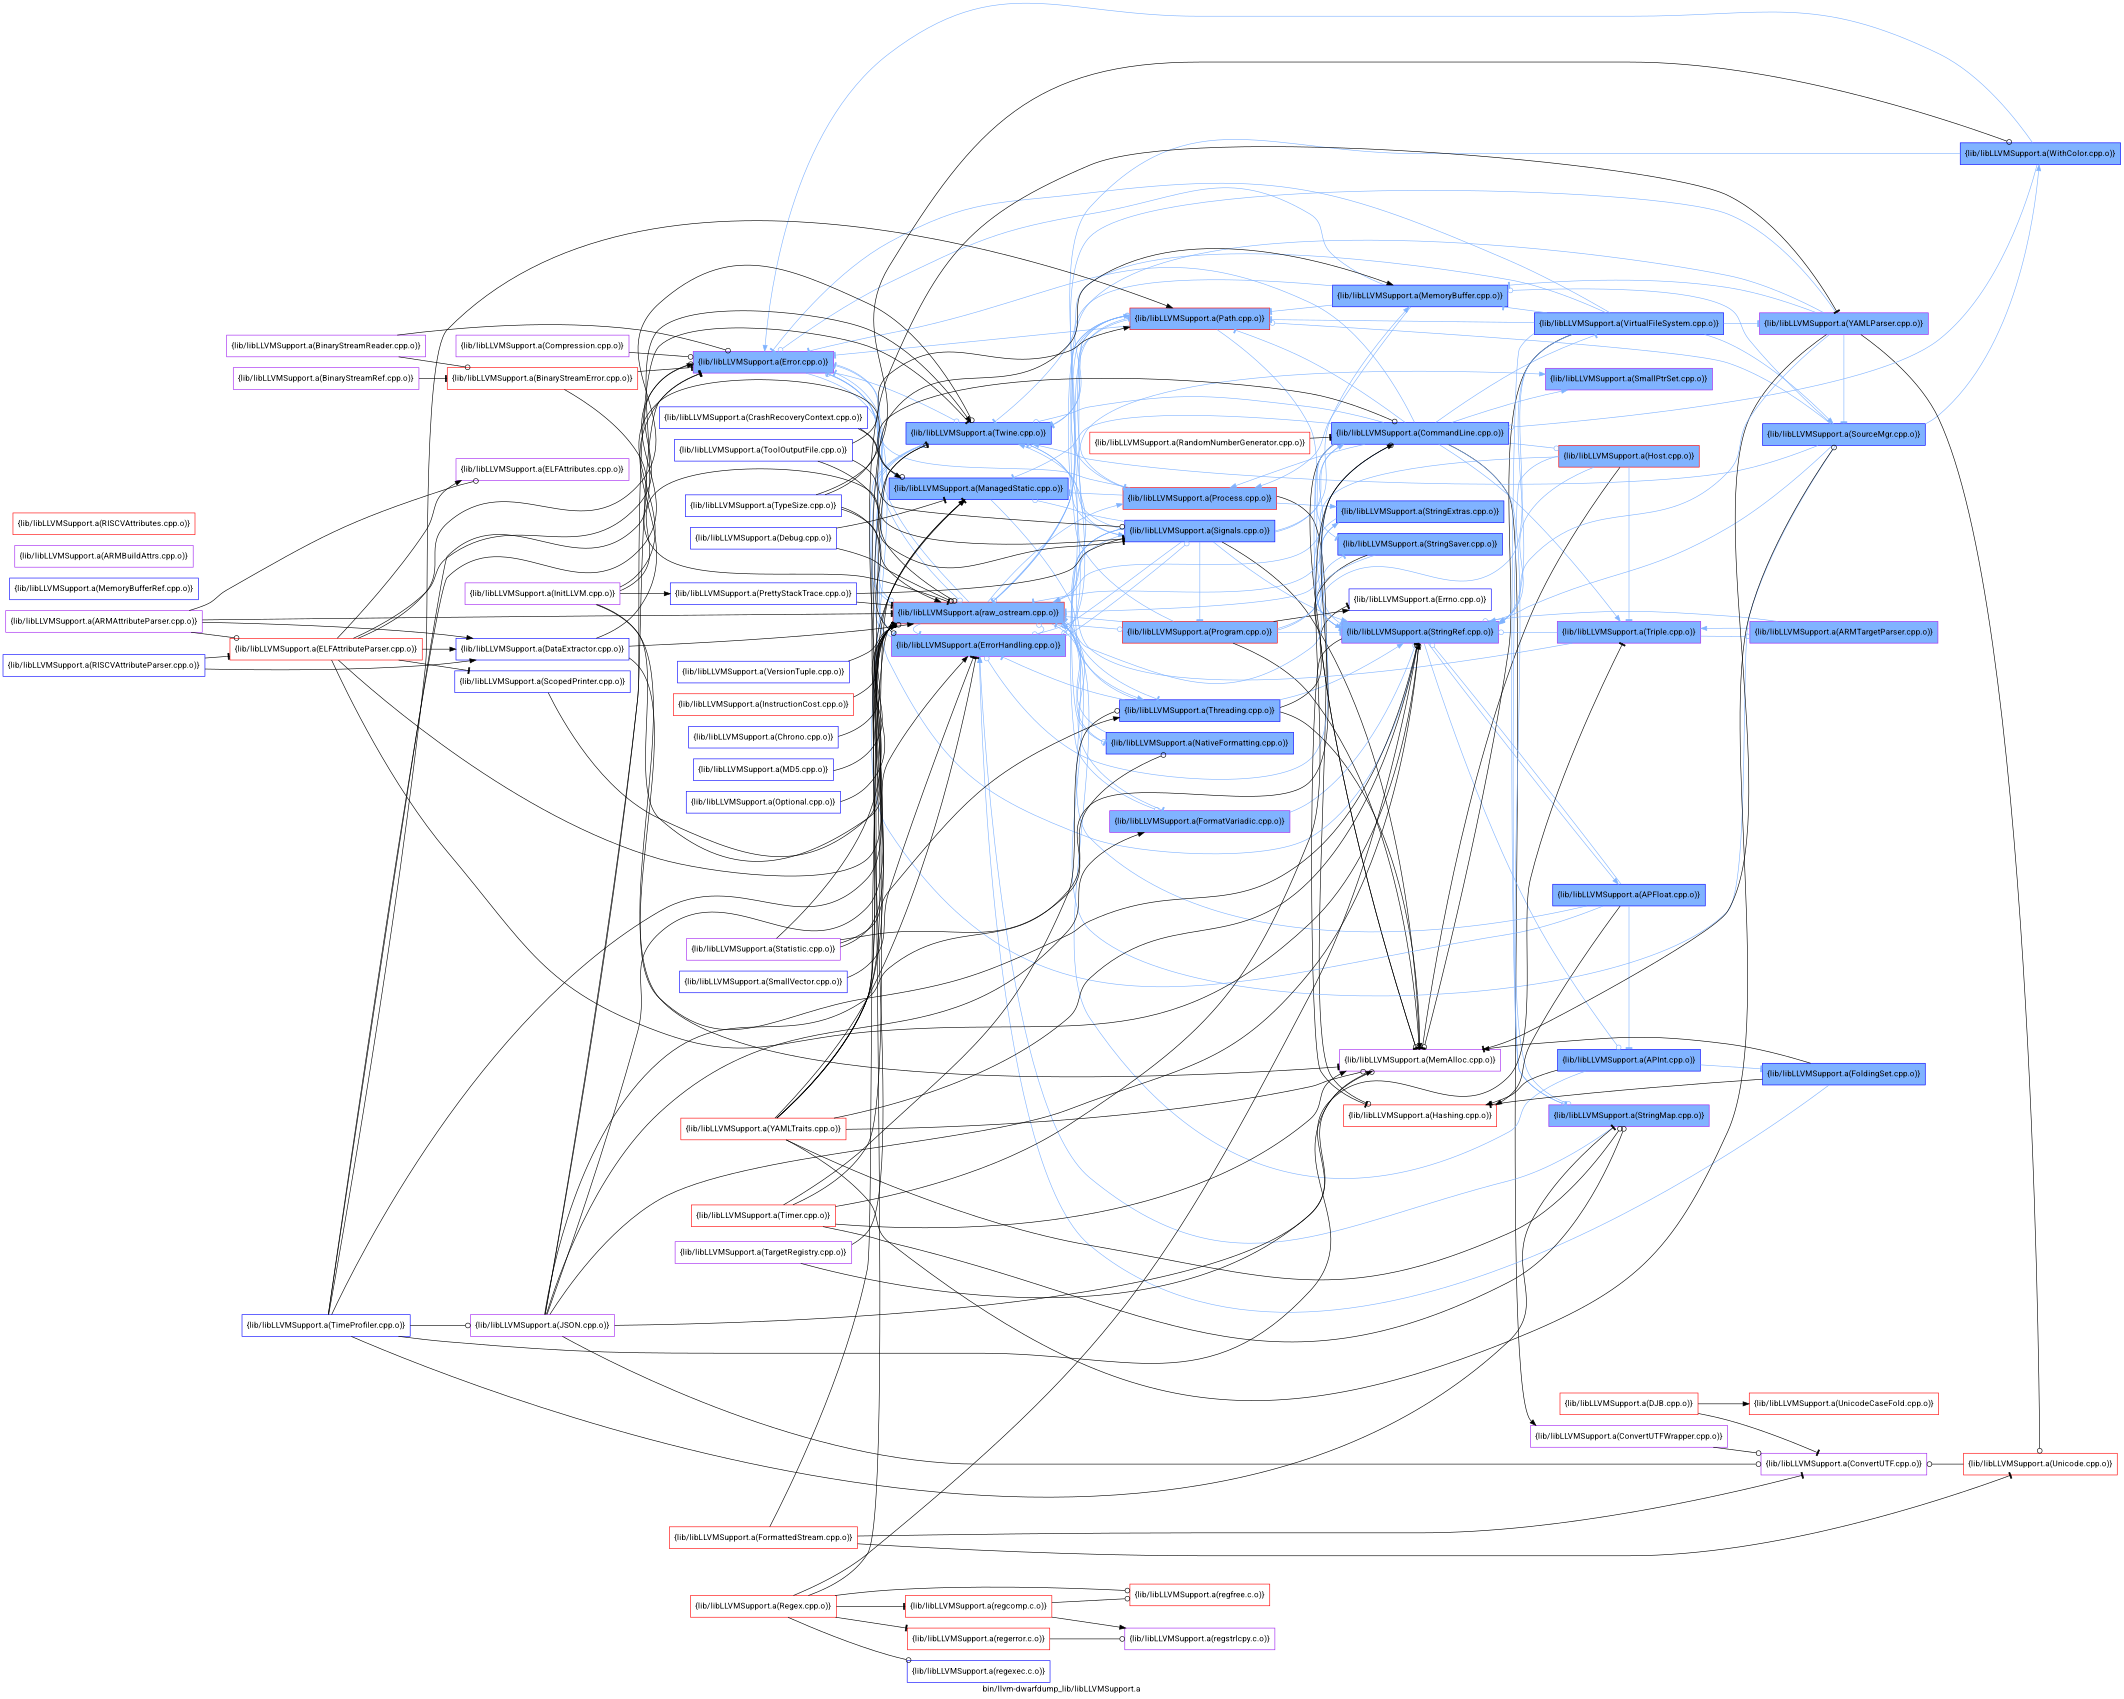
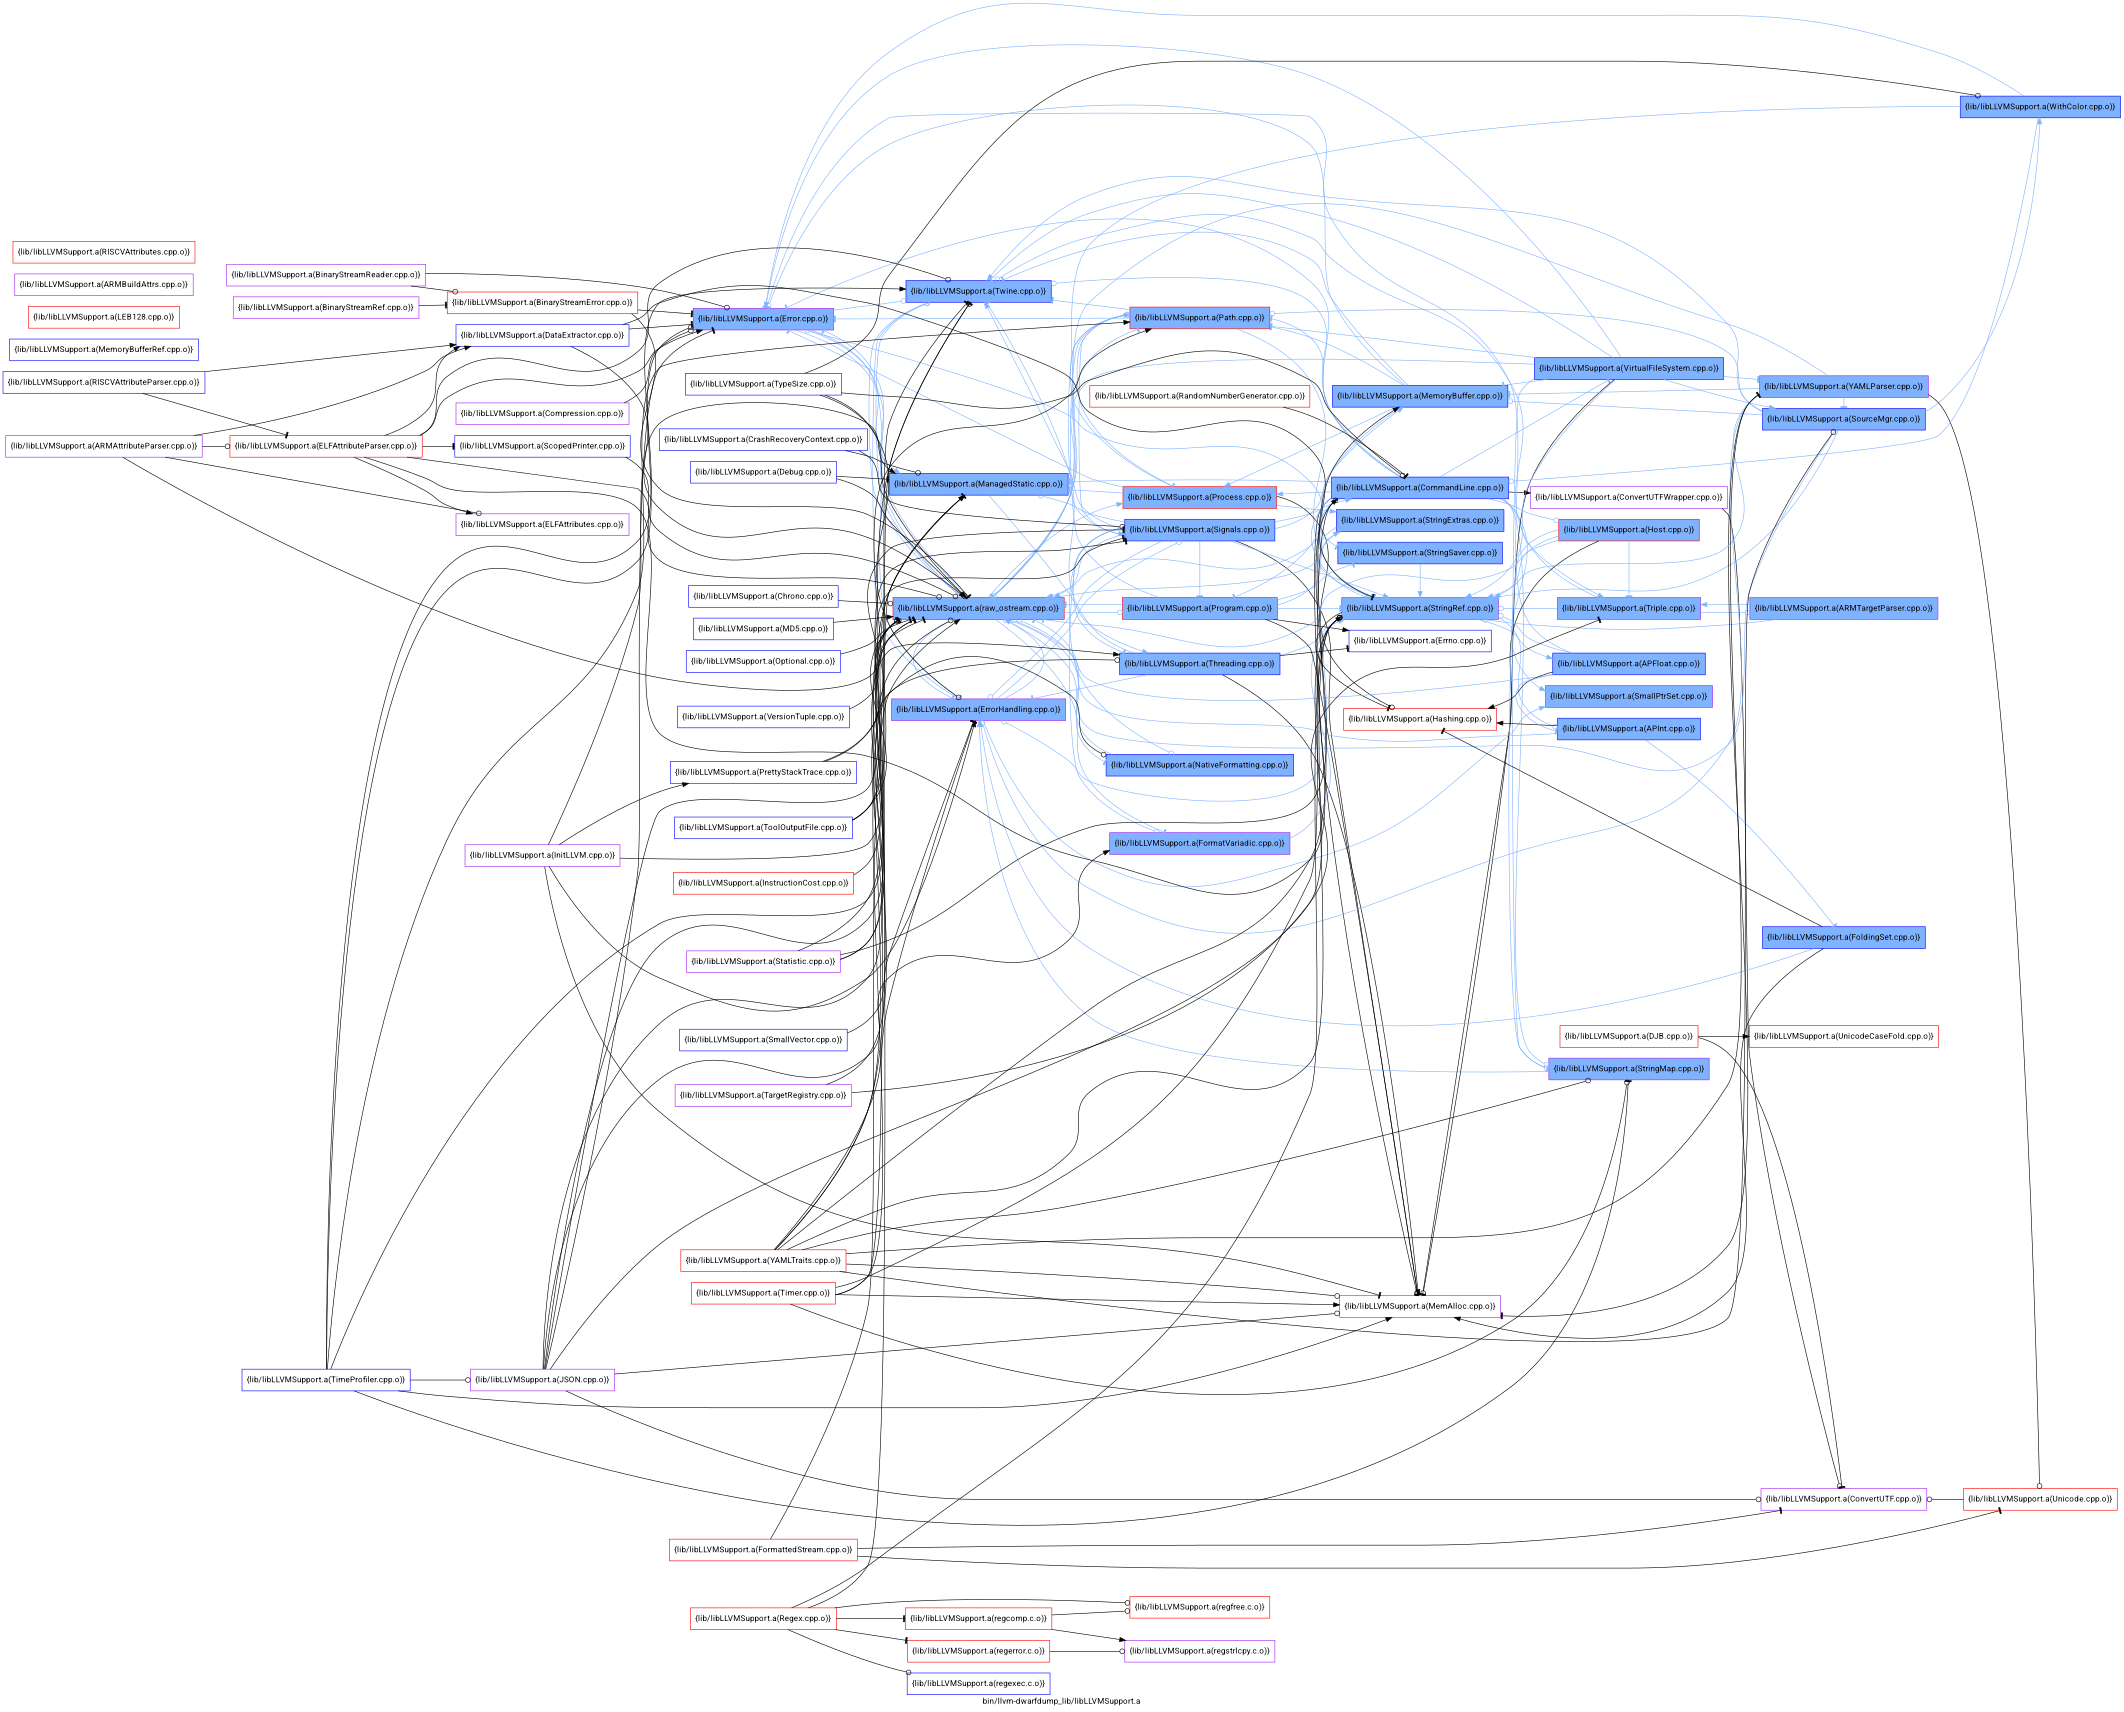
node "{lib/libLLVMSupport.a(LEB128.cpp.o)}": added
edge "{lib/libLLVMSupport.a(MemoryBuffer.cpp.o)}" -> "{lib/libLLVMSupport.a(Program.cpp.o)}": added
edge "{lib/libLLVMSupport.a(StringSaver.cpp.o)}" -> "{lib/libLLVMSupport.a(MemAlloc.cpp.o)}": removed
